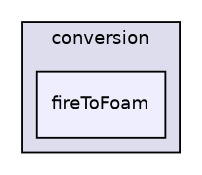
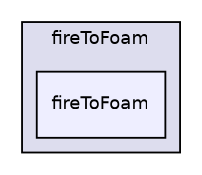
cluster "conversion": label "conversion" -> "fireToFoam"
